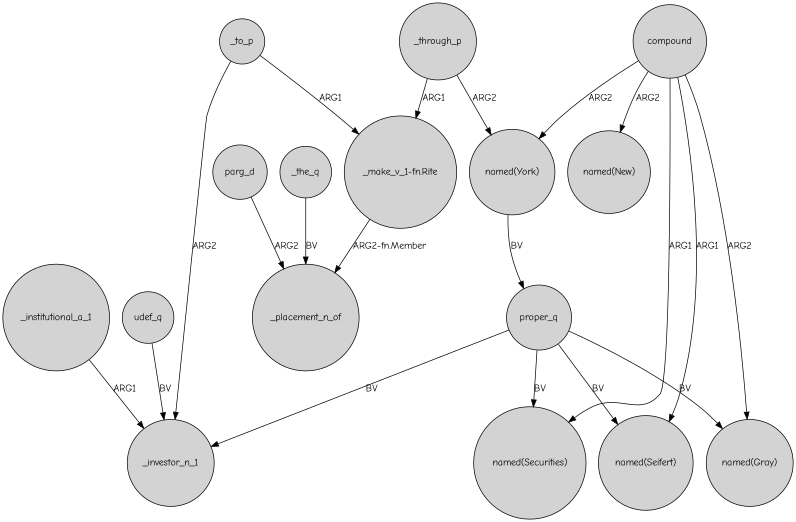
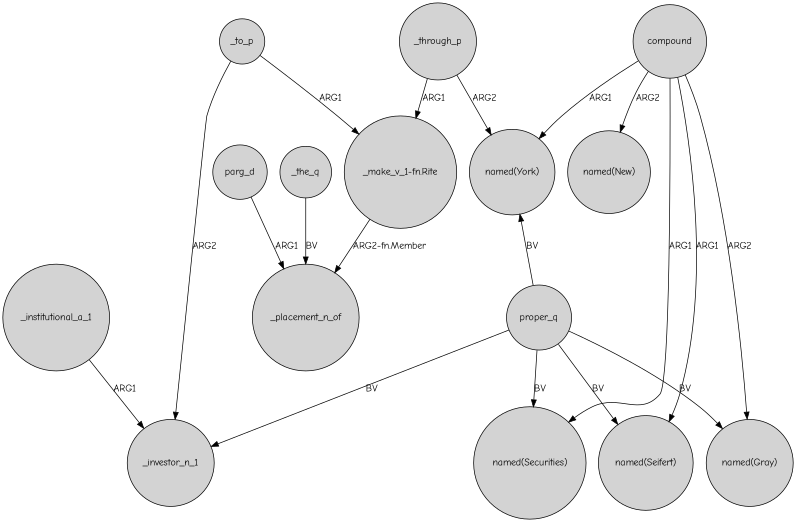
edge "compound" -> "named(York)": label "ARG2" -> "ARG1"
edge "parg_d" -> "_placement_n_of": label "ARG2" -> "ARG1"
edge "named(York)" -> "proper_q": reversed
node "udef_q": removed
